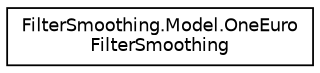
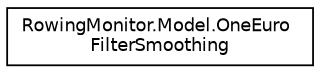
node "FilterSmoothing.Model.OneEuro FilterSmoothing": label "FilterSmoothing.Model.OneEuro FilterSmoothing" -> "RowingMonitor.Model.OneEuro FilterSmoothing"
